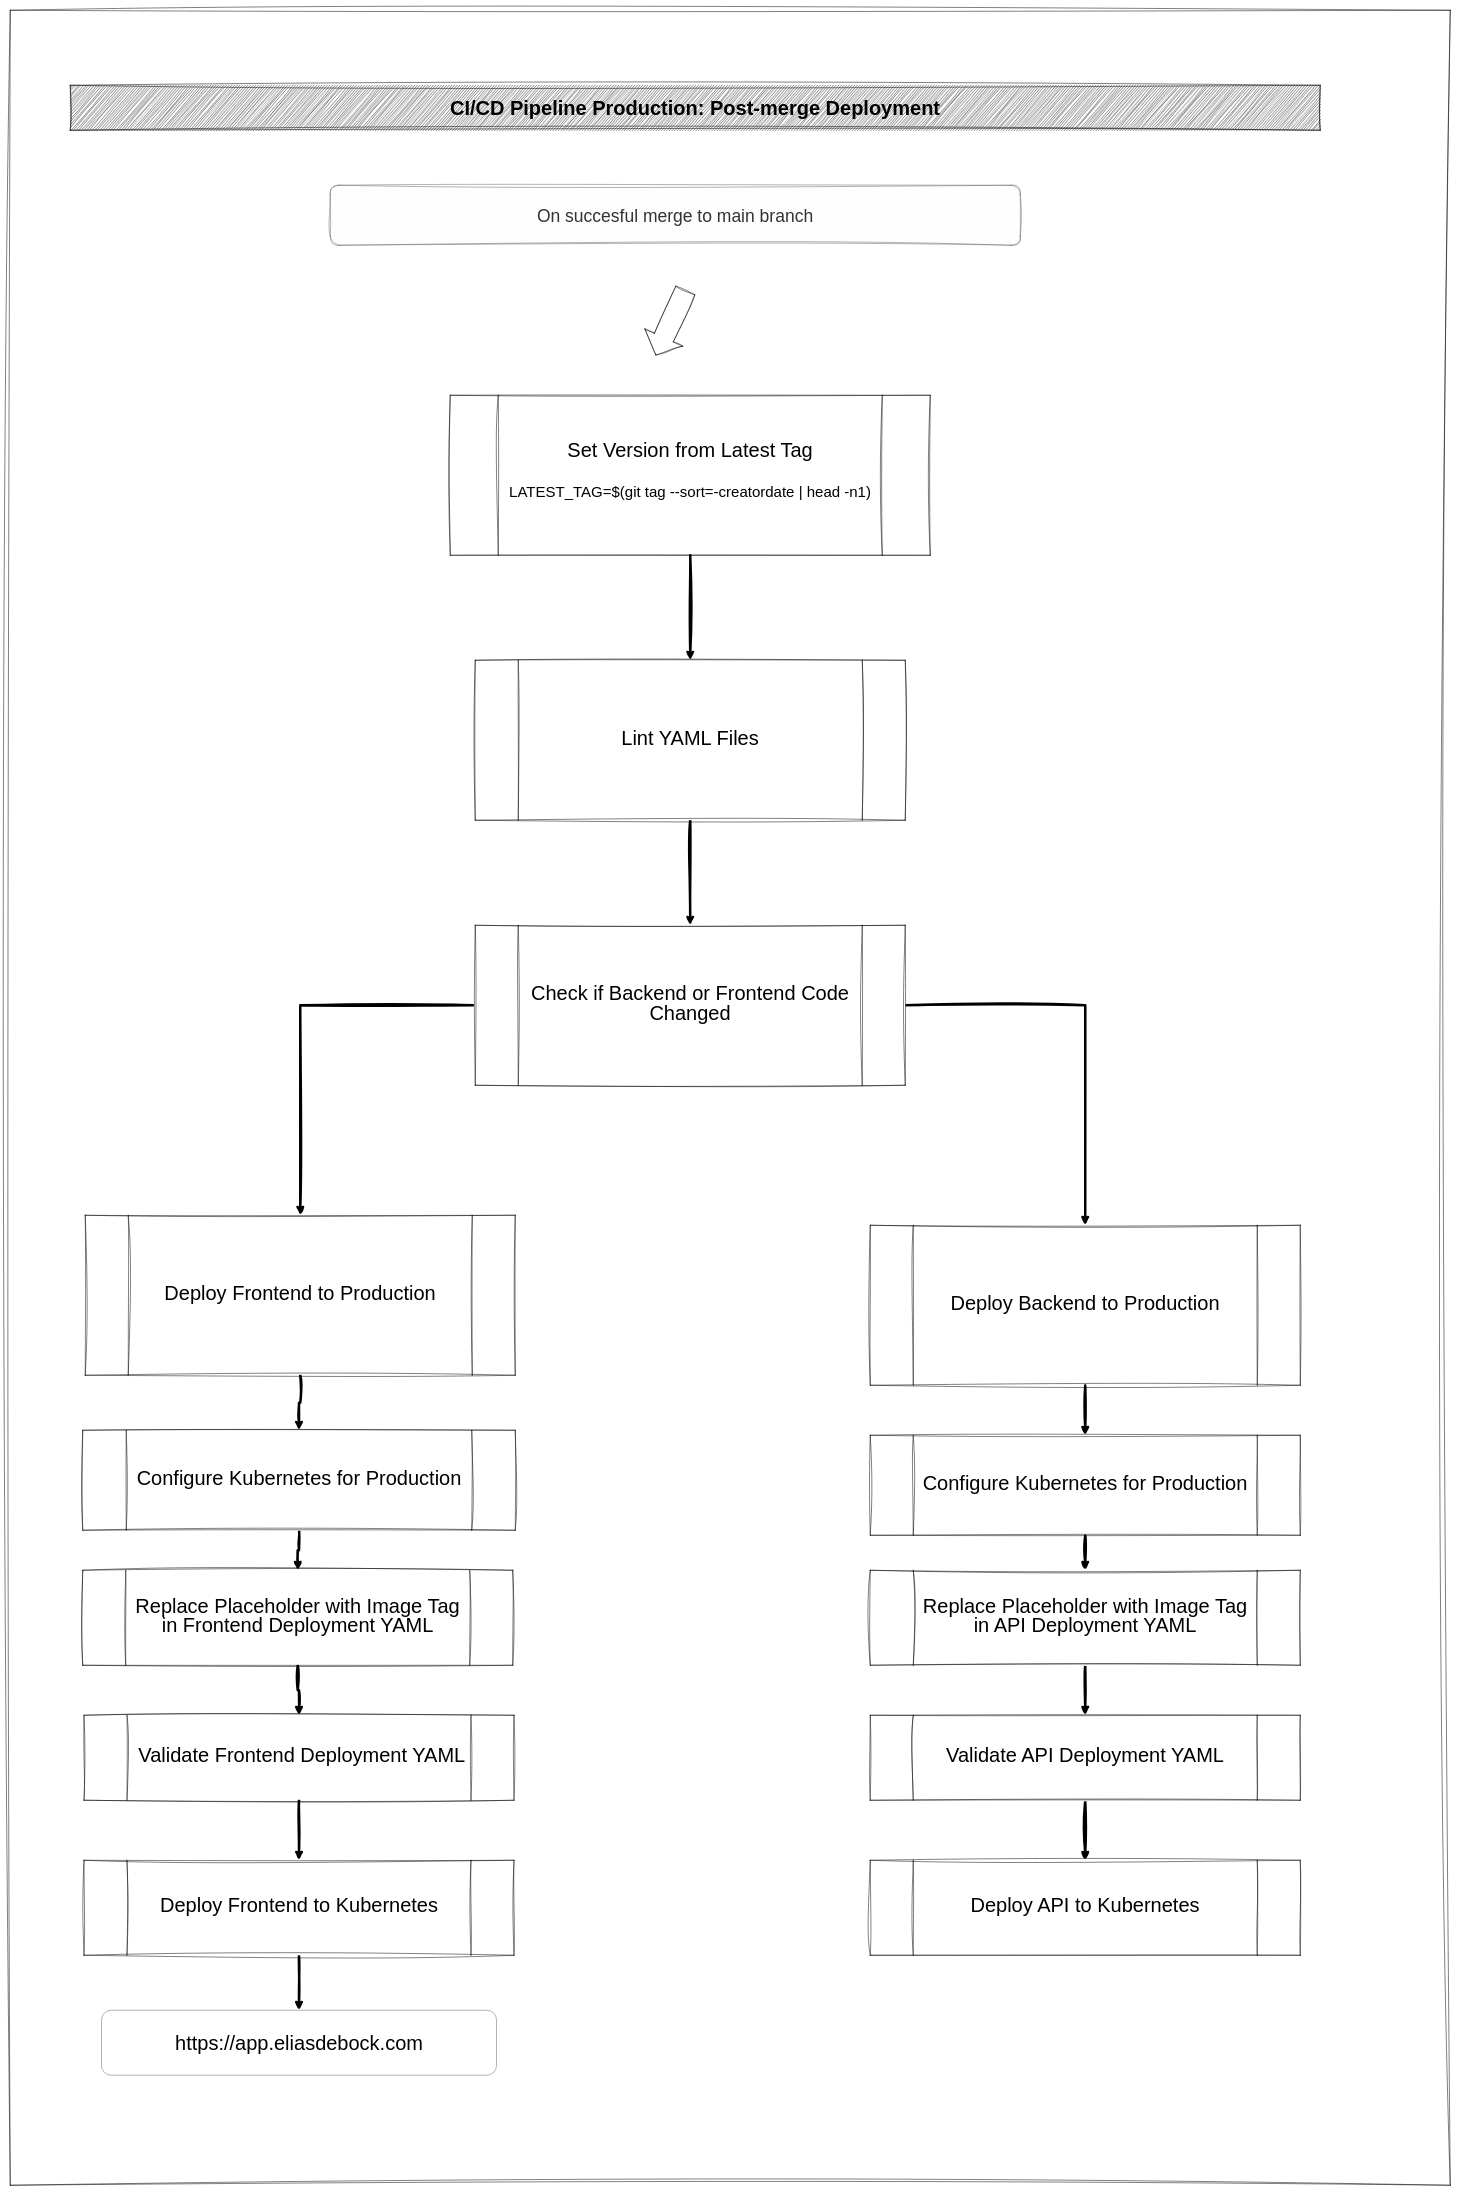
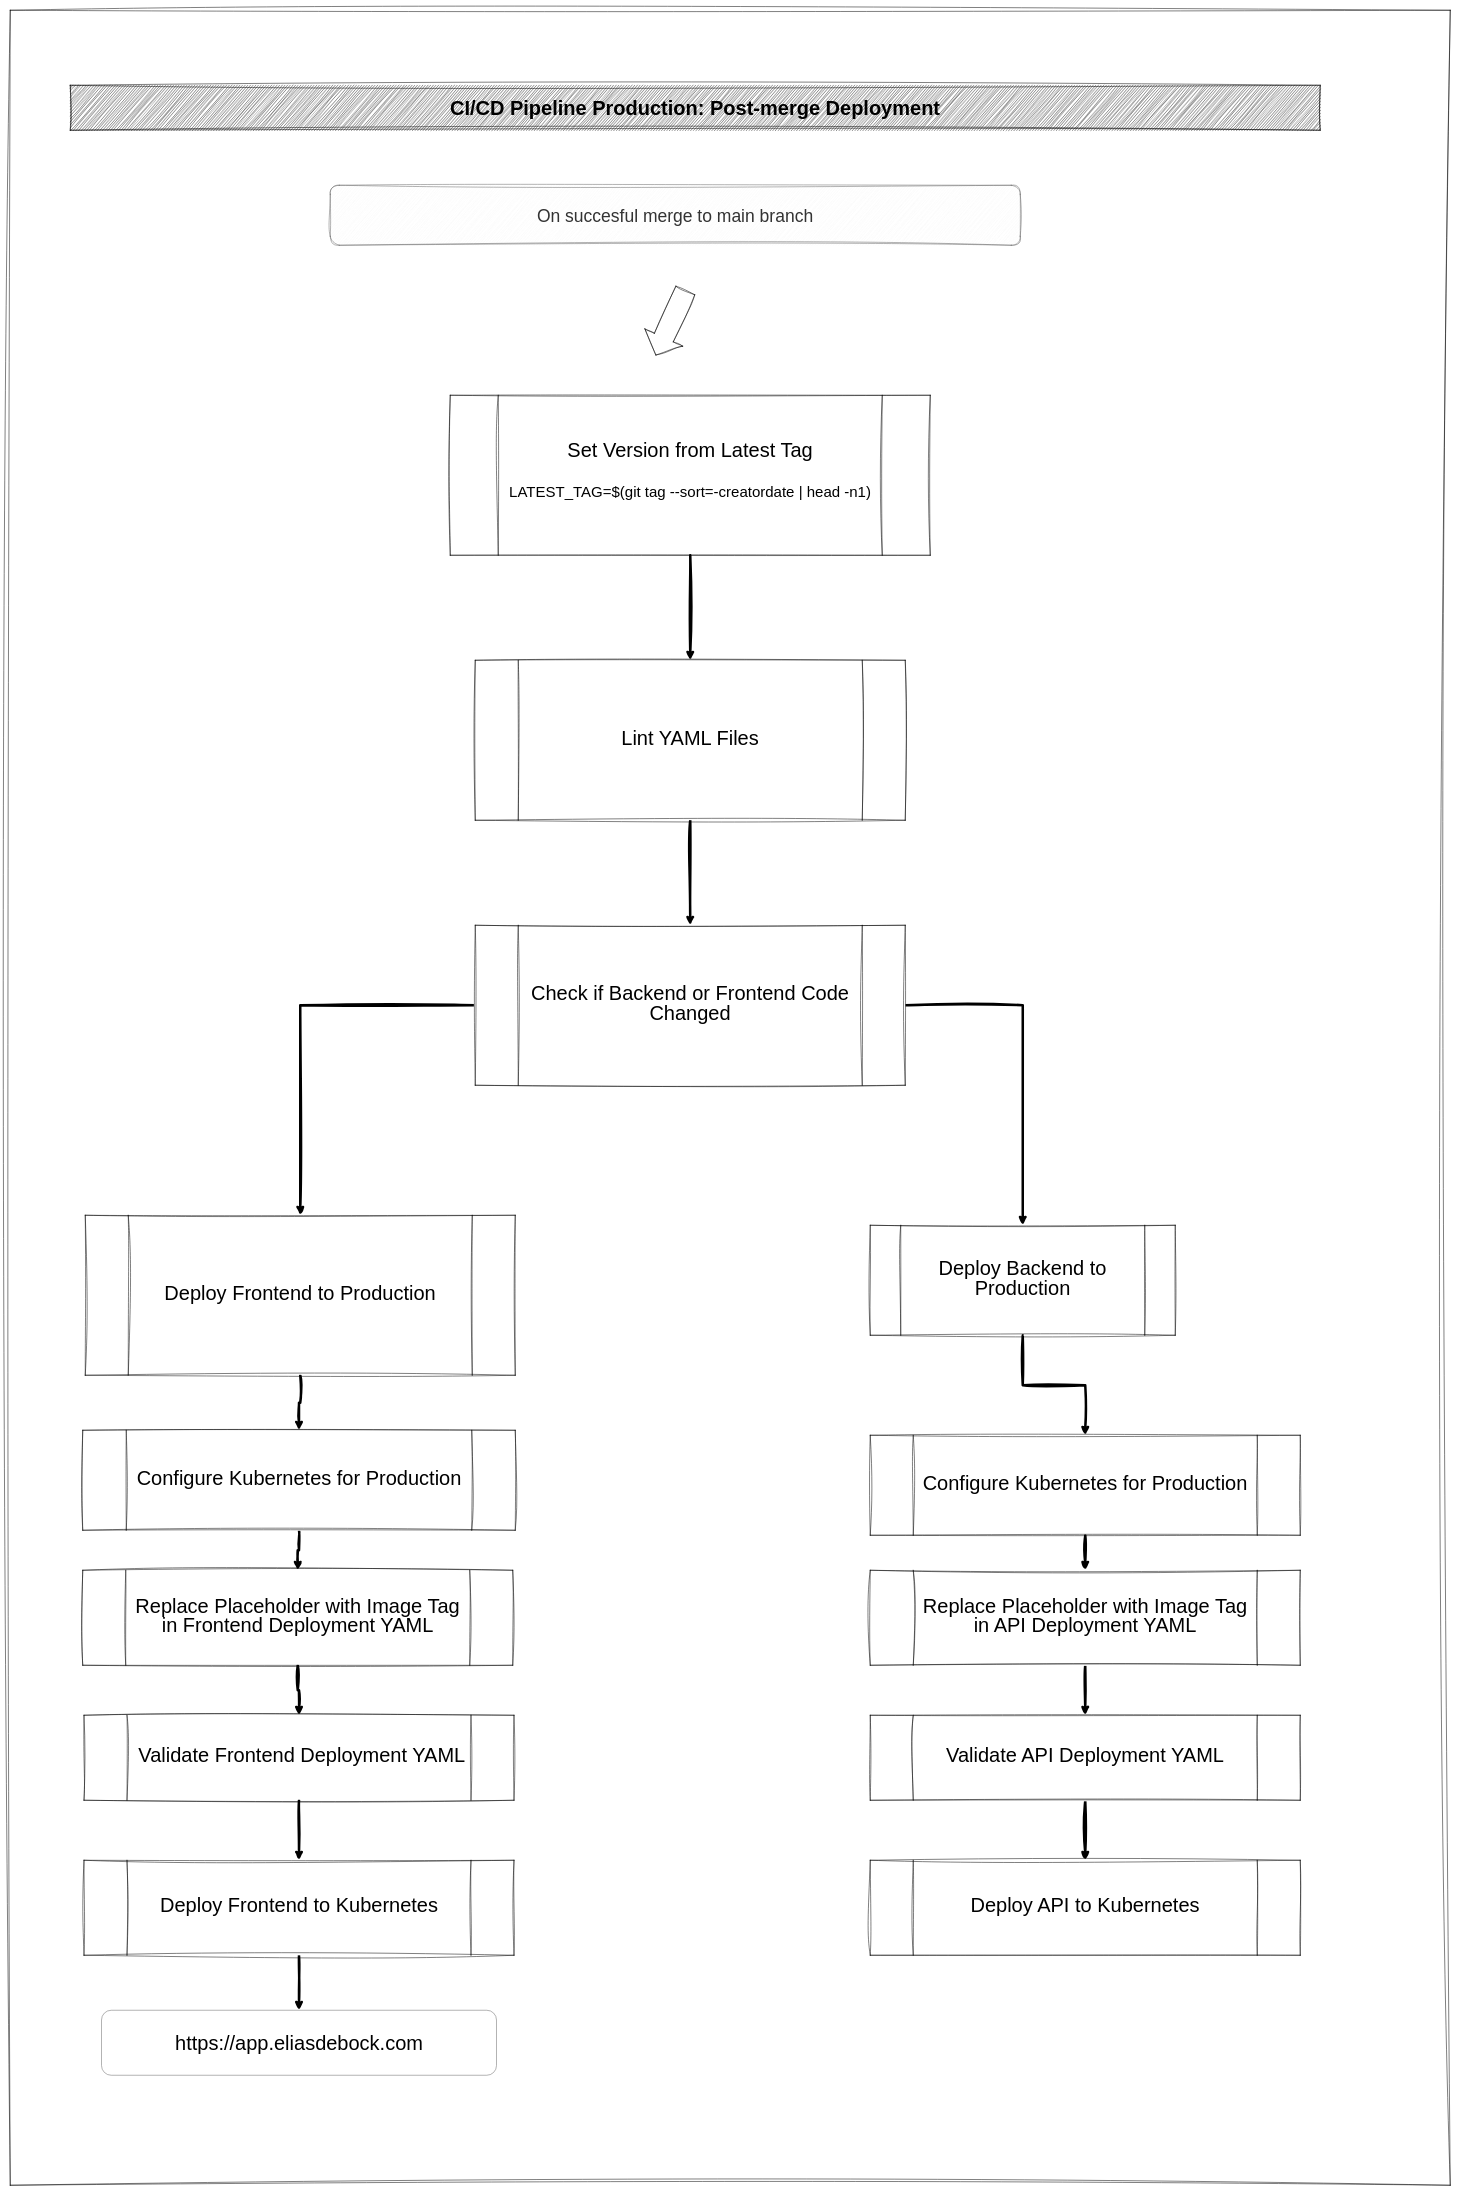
node "Deploy Backend to Production": size 430x160 -> 305x110
